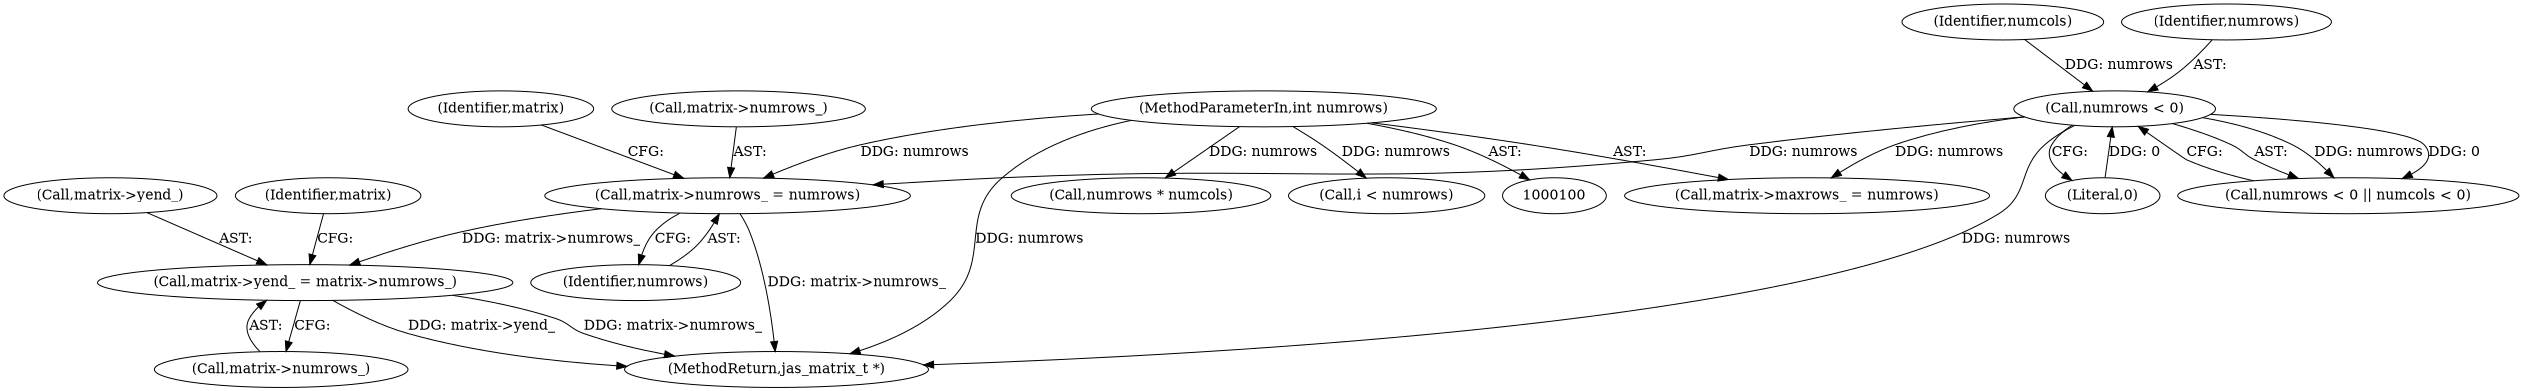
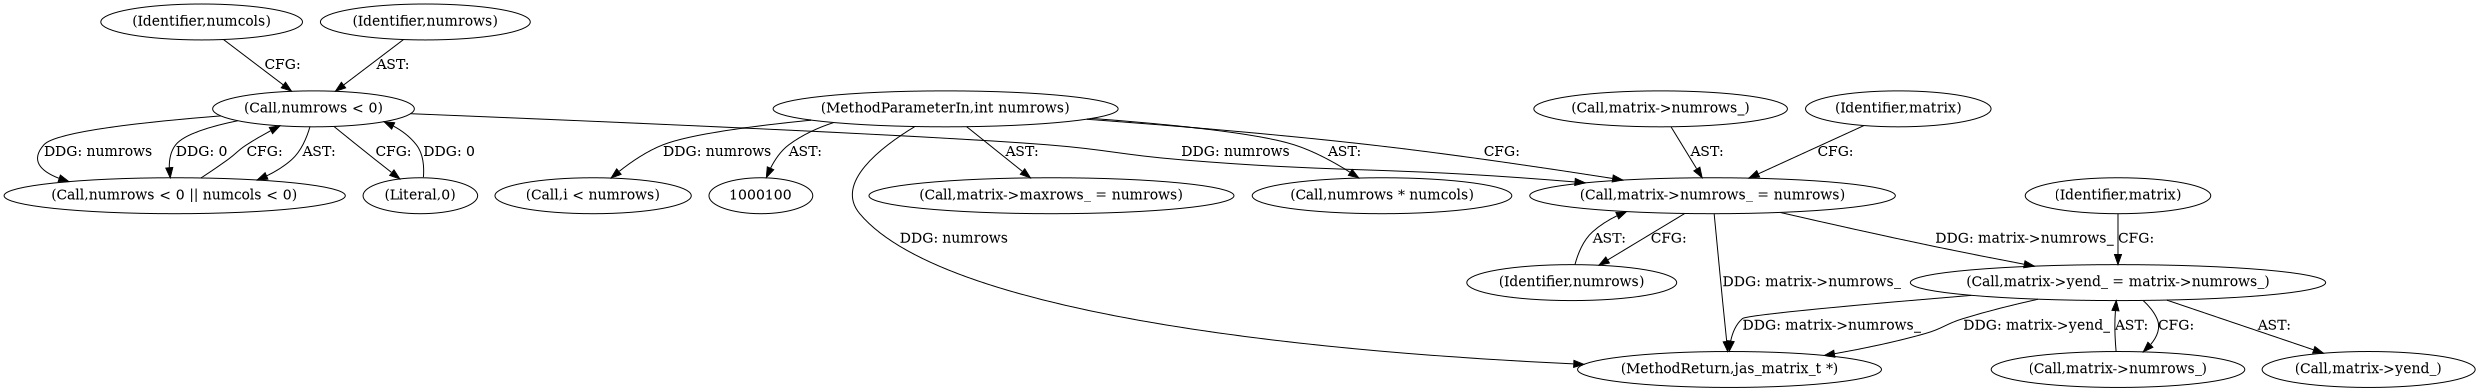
edge "(Identifier,numcols)" -> "(Call,numrows < 0)": label "DDG: numrows" -> "CFG: "
edge "(Call,numrows < 0)" -> "(Call,matrix->maxrows_ = numrows)": removed, label "DDG: numrows"
edge "(MethodParameterIn,int numrows)" -> "(Call,matrix->numrows_ = numrows)": label "DDG: numrows" -> "CFG: "
edge "(MethodParameterIn,int numrows)" -> "(Call,numrows * numcols)": label "DDG: numrows" -> "AST: "
edge "(Call,matrix->yend_)" -> "(Call,matrix->yend_ = matrix->numrows_)": reversed
edge "(Call,numrows < 0)" -> "(MethodReturn,jas_matrix_t *)": removed, label "DDG: numrows"
